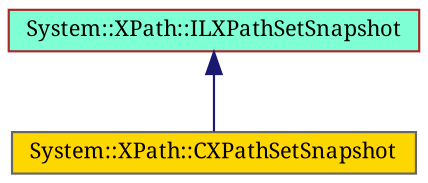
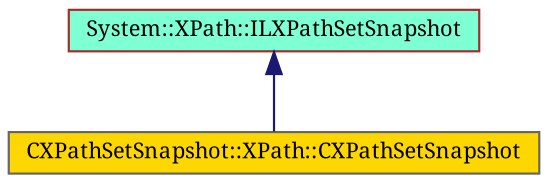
node "System::XPath::CXPathSetSnapshot": label "System::XPath::CXPathSetSnapshot" -> "CXPathSetSnapshot::XPath::CXPathSetSnapshot"
